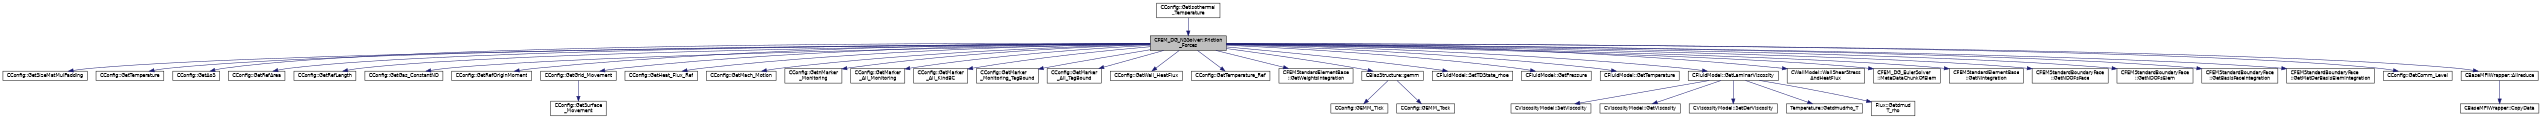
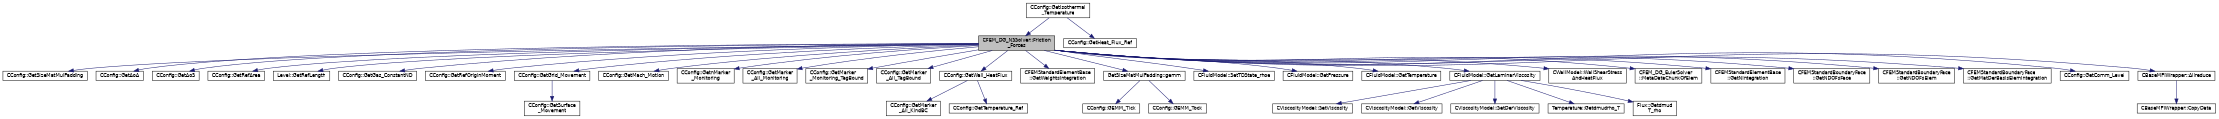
edge "CFEM_DG_NSSolver::Friction _Forces" -> "CConfig::GetHeat_Flux_Ref": now "CConfig::GetIsothermal _Temperature" -> "CConfig::GetHeat_Flux_Ref"
edge "CFEM_DG_NSSolver::Friction _Forces" -> "CConfig::GetMarker _All_KindBC": now "CConfig::GetWall_HeatFlux" -> "CConfig::GetMarker _All_KindBC"
edge "CFEM_DG_NSSolver::Friction _Forces" -> "CConfig::GetTemperature_Ref": now "CConfig::GetWall_HeatFlux" -> "CConfig::GetTemperature_Ref"
node "CConfig::GetTemperature": label "CConfig::GetTemperature" -> "CConfig::GetAoA"
node "CConfig::GetRefLength": label "CConfig::GetRefLength" -> "Level::GetRefLength"
node "CBlasStructure::gemm": label "CBlasStructure::gemm" -> "GetSizeMatMulPadding::gemm"
node "CFEMStandardBoundaryFace ::GetBasisFaceIntegration": removed
